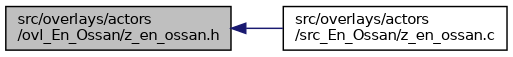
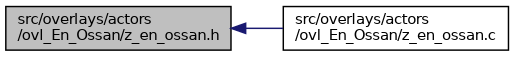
node "src/overlays/actors /src_En_Ossan/z_en_ossan.c": label "src/overlays/actors /src_En_Ossan/z_en_ossan.c" -> "src/overlays/actors /ovl_En_Ossan/z_en_ossan.c"
